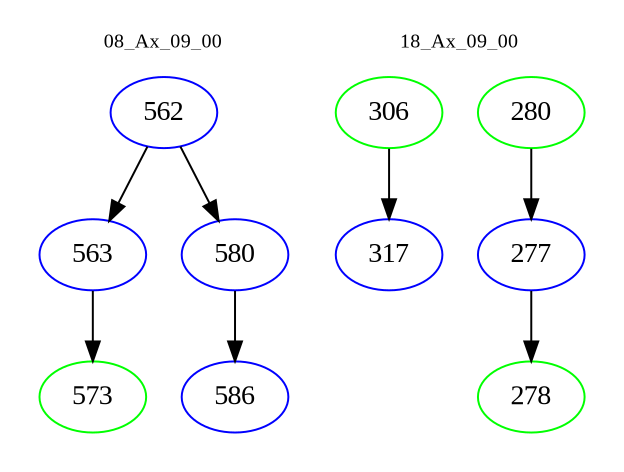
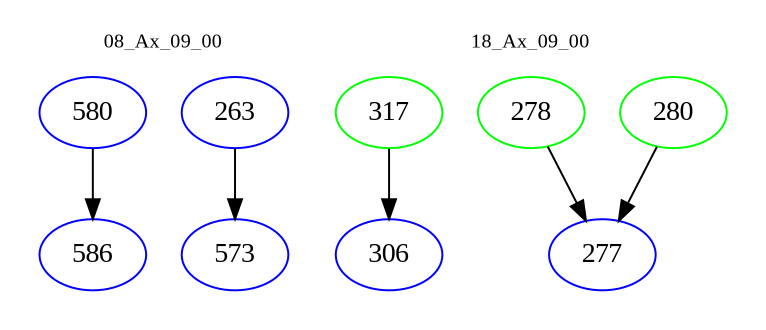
node "562": removed
node "306": color green -> blue
edge "306" -> "317": reversed
node "563": label "563" -> "263"
node "317": color blue -> green
edge "277" -> "278": reversed
node "573": color green -> blue
